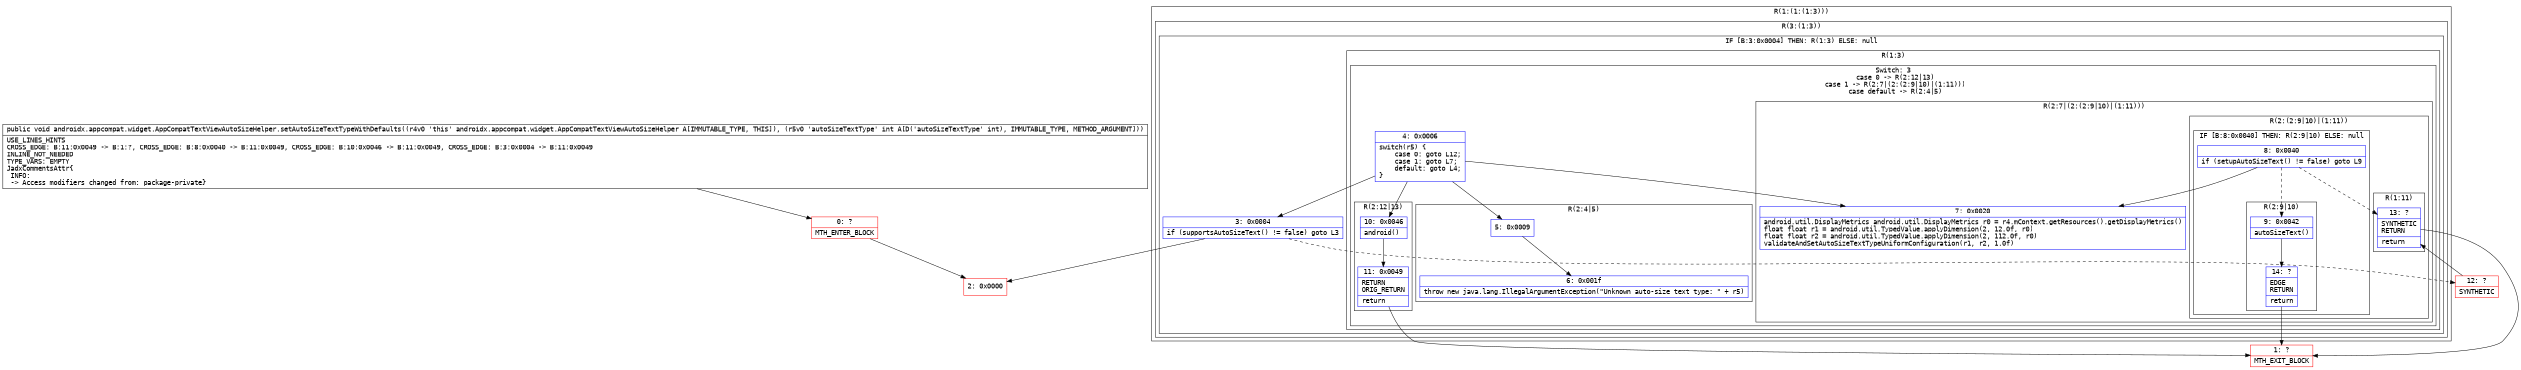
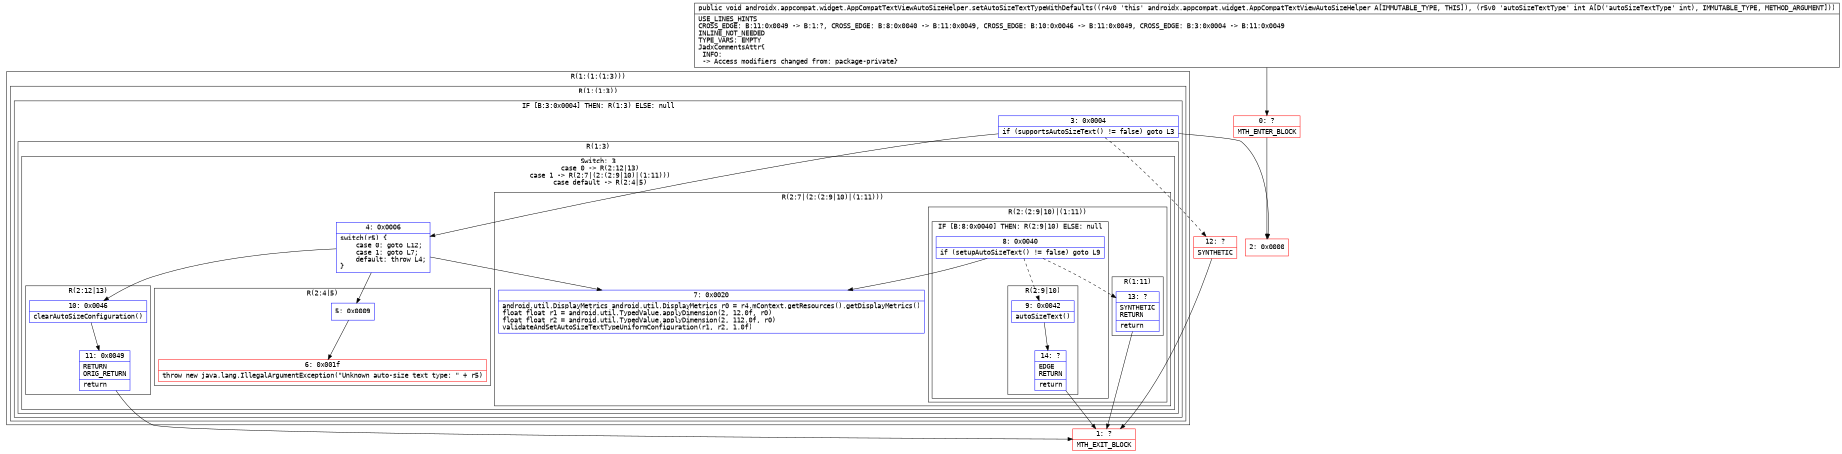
cluster "R(3:(1:3))": label "R(3:(1:3))" -> "R(1:(1:3))"
node "4: 0x0006": text "default: goto L4;" -> "default: throw L4;"
edge "4: 0x0006" -> "3: 0x0004": reversed
node "10: 0x0046": text "android()" -> "clearAutoSizeConfiguration()"
edge "12: ?" -> "13: ?": now "12: ?" -> "1: ?"
node "6: 0x001f": color blue -> red
